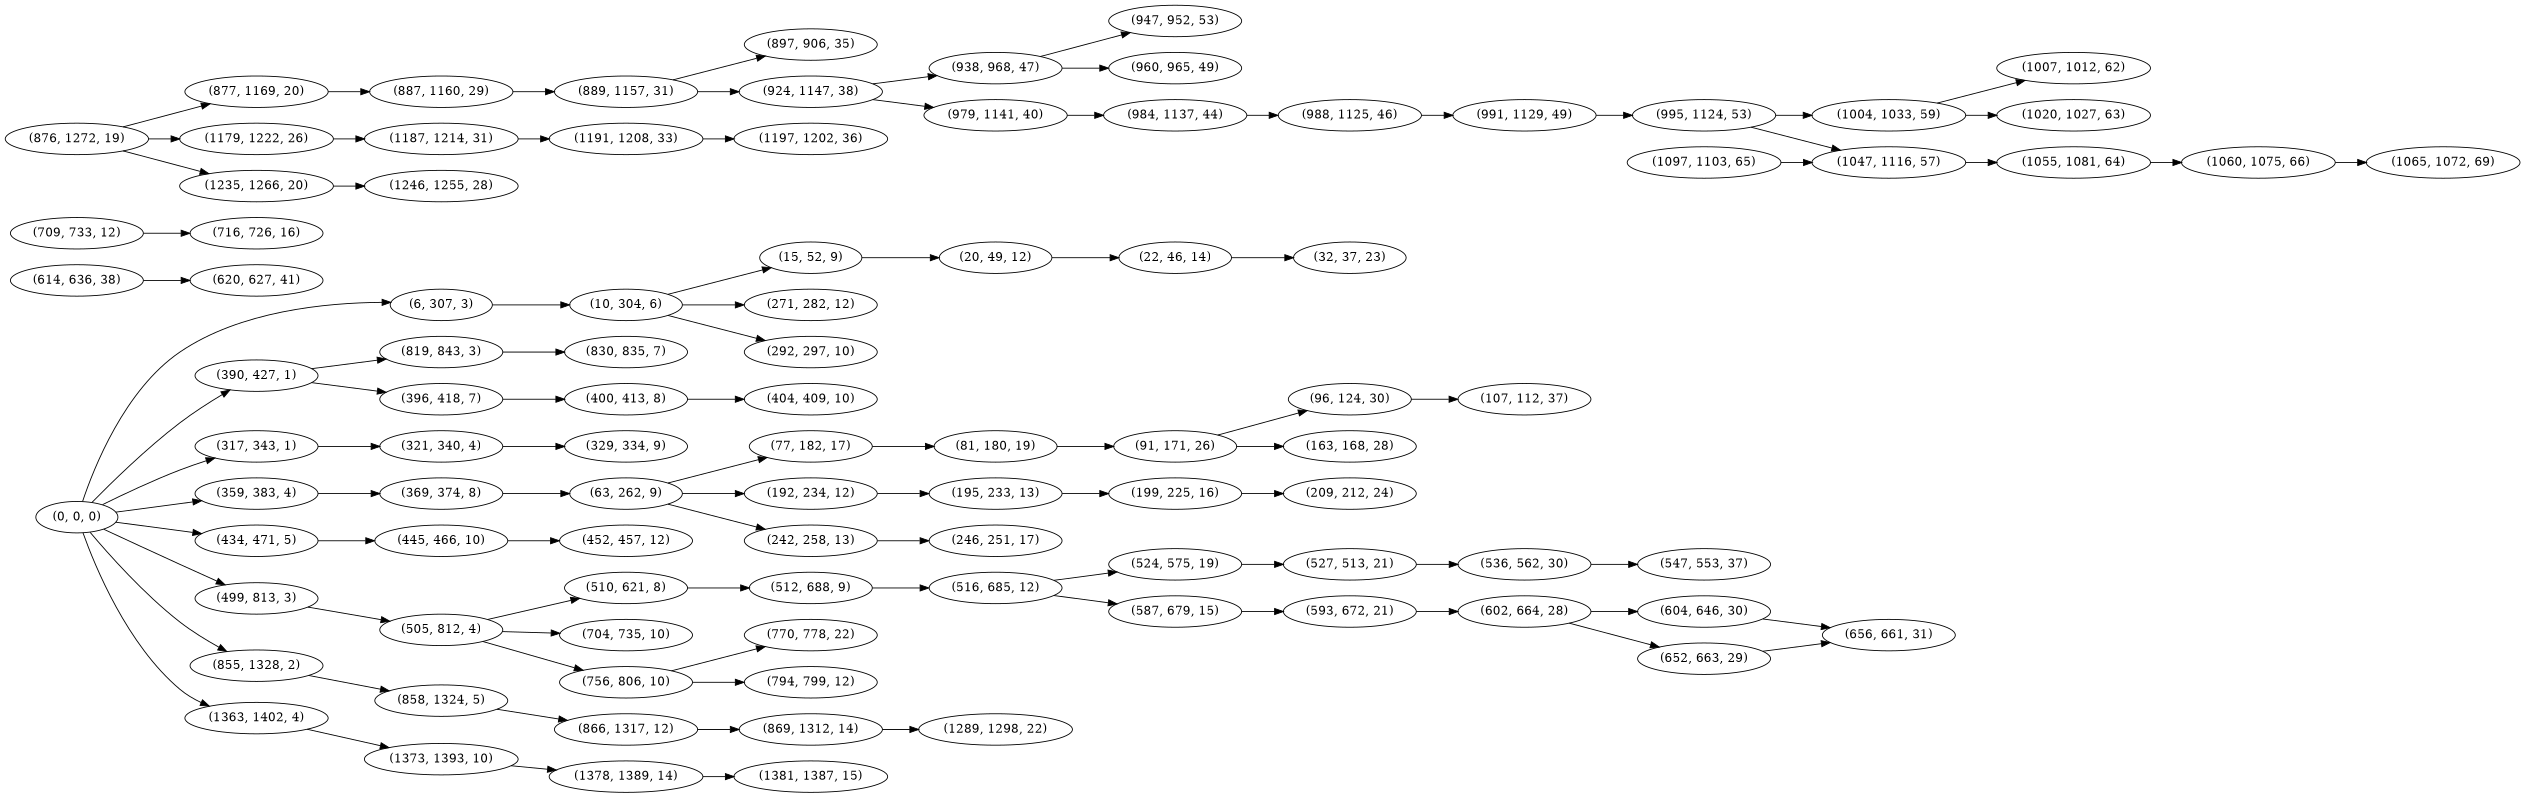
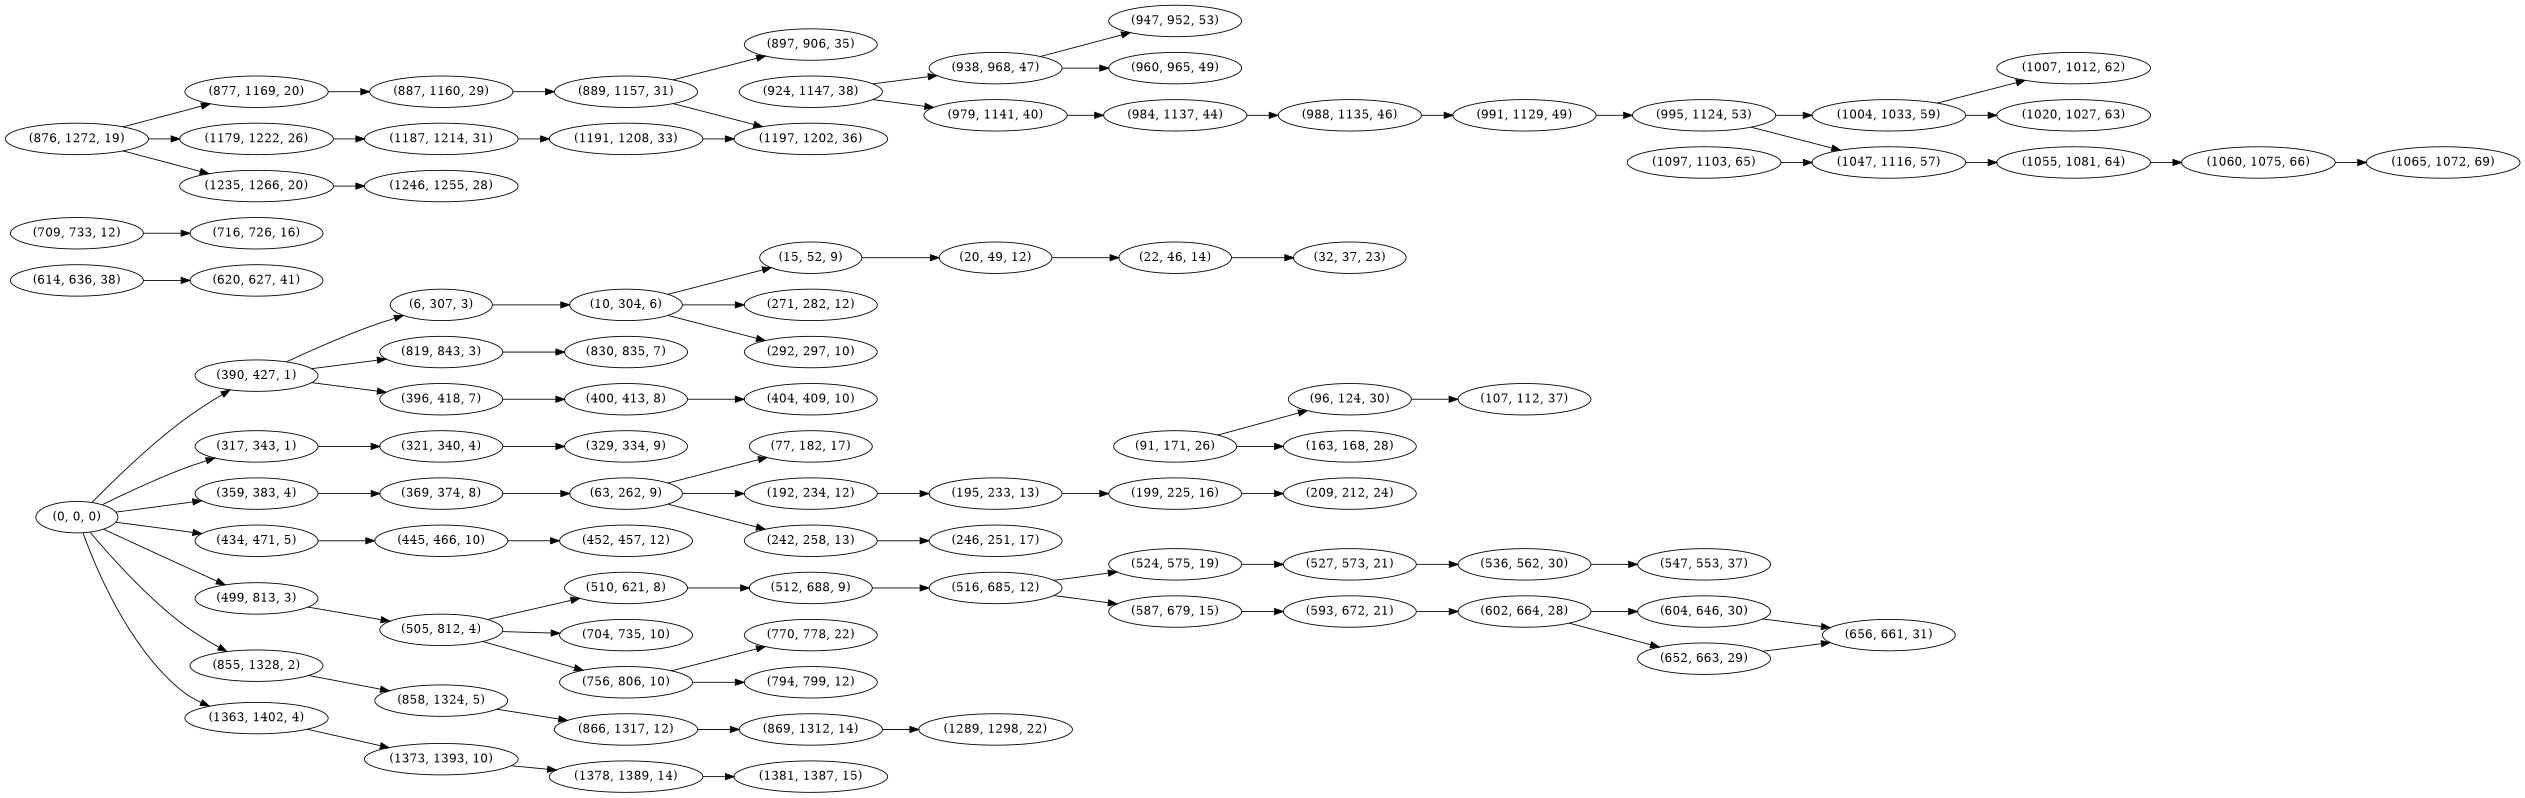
edge "(889, 1157, 31)" -> "(924, 1147, 38)": now "(889, 1157, 31)" -> "(1197, 1202, 36)"
node "(988, 1125, 46)": label "(988, 1125, 46)" -> "(988, 1135, 46)"
edge "(0, 0, 0)" -> "(6, 307, 3)": now "(390, 427, 1)" -> "(6, 307, 3)"
node "(81, 180, 19)": removed
node "(527, 513, 21)": label "(527, 513, 21)" -> "(527, 573, 21)"
